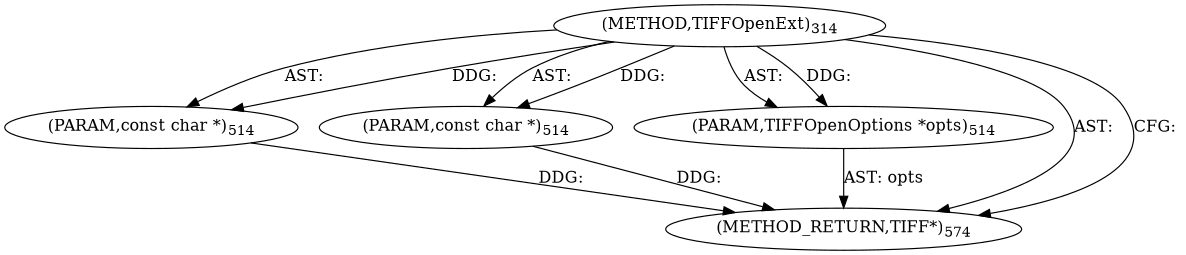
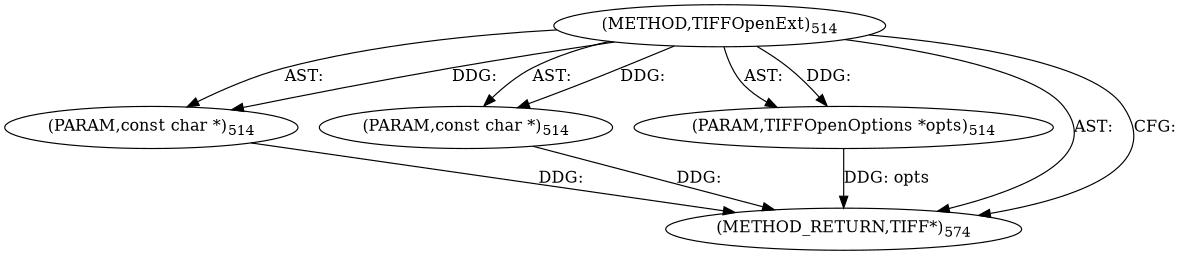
node "(METHOD,TIFFOpenExt)": text "314" -> "514"
edge "(PARAM,TIFFOpenOptions *opts)" -> "(METHOD_RETURN,TIFF*)": label "AST: opts" -> "DDG: opts"
